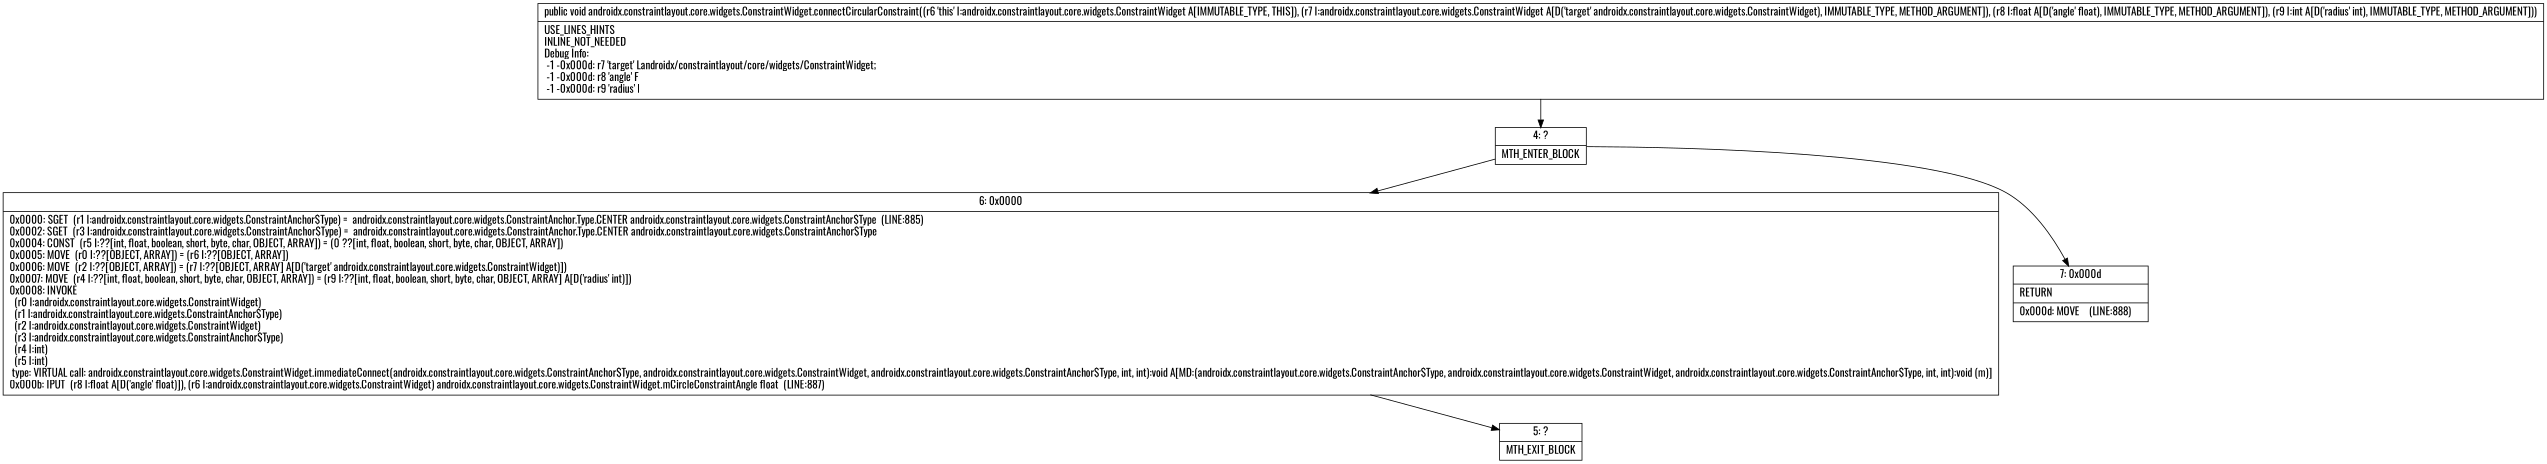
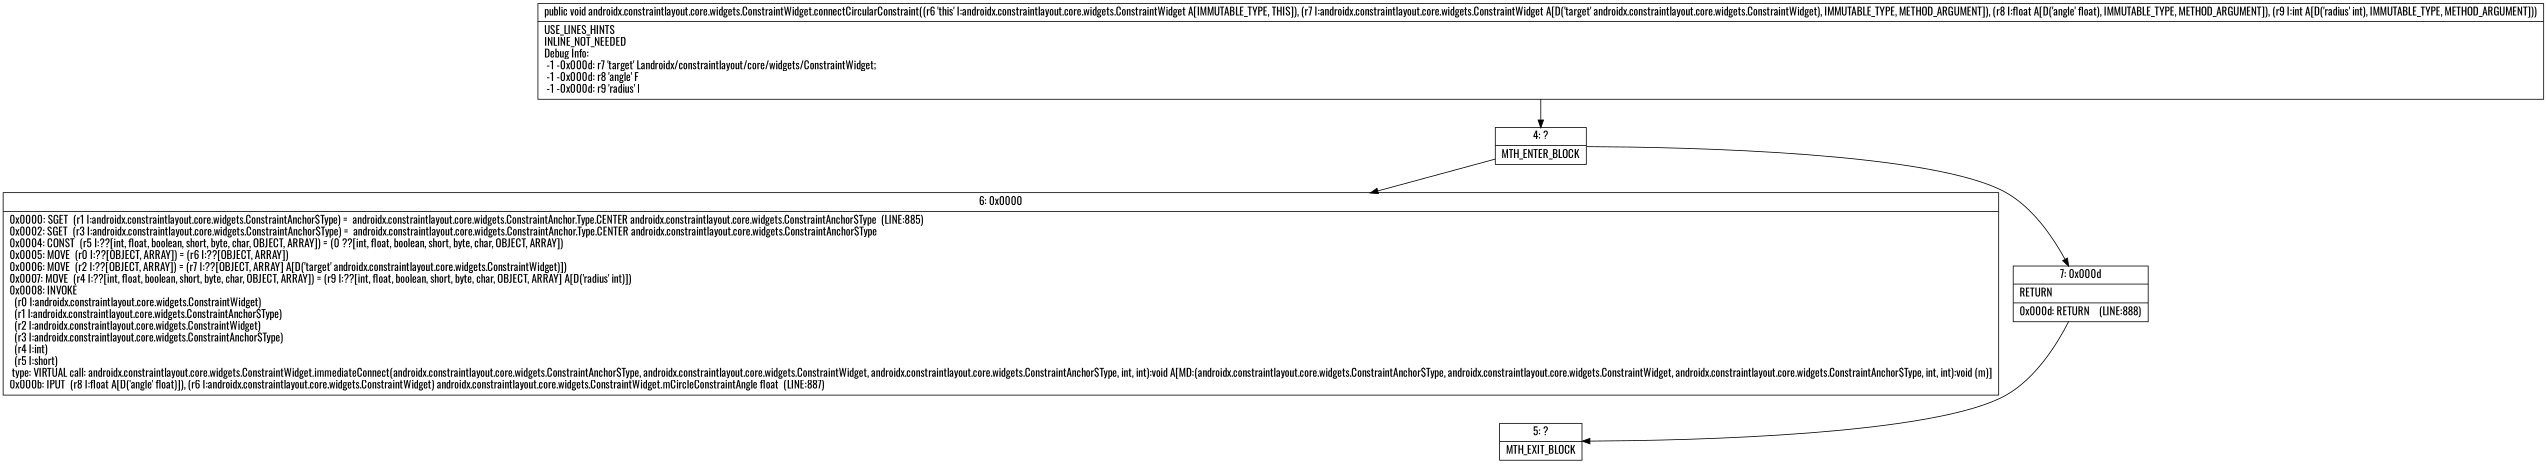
node "7: 0x000d": text "0x000d: MOVE    (LINE:888)" -> "0x000d: RETURN    (LINE:888)"
node "6: 0x0000": text "(r5 I:int)" -> "(r5 I:short)"
edge "6: 0x0000" -> "5: ?": now "7: 0x000d" -> "5: ?"
